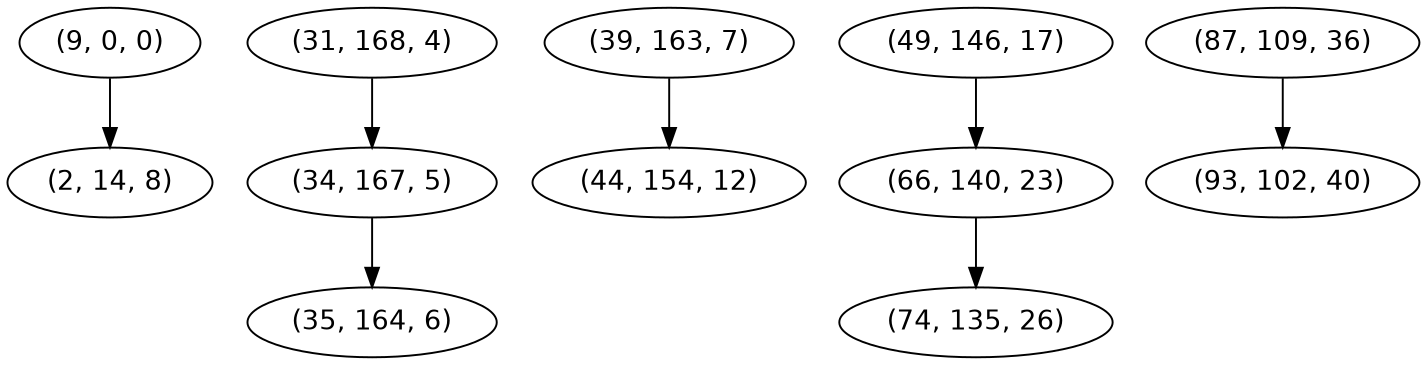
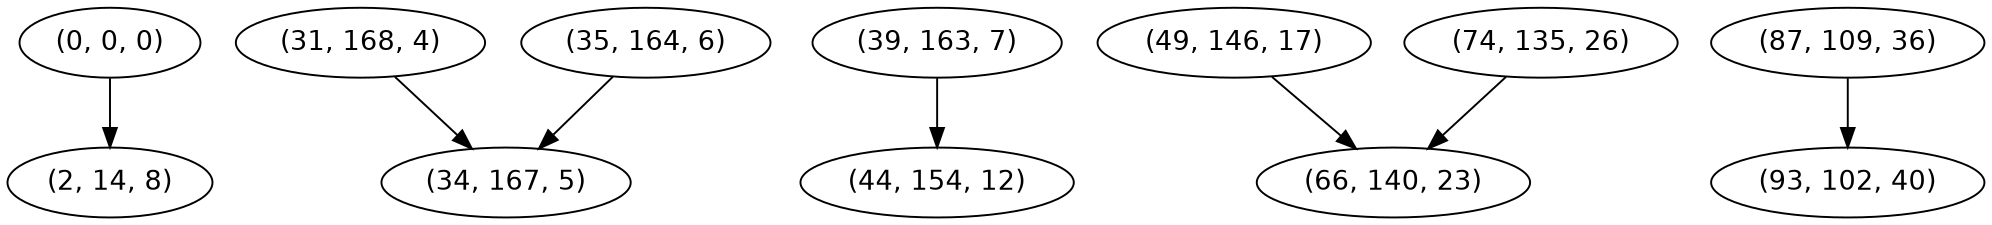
node "(9, 0, 0)": label "(9, 0, 0)" -> "(0, 0, 0)"
edge "(34, 167, 5)" -> "(35, 164, 6)": reversed
edge "(66, 140, 23)" -> "(74, 135, 26)": reversed
